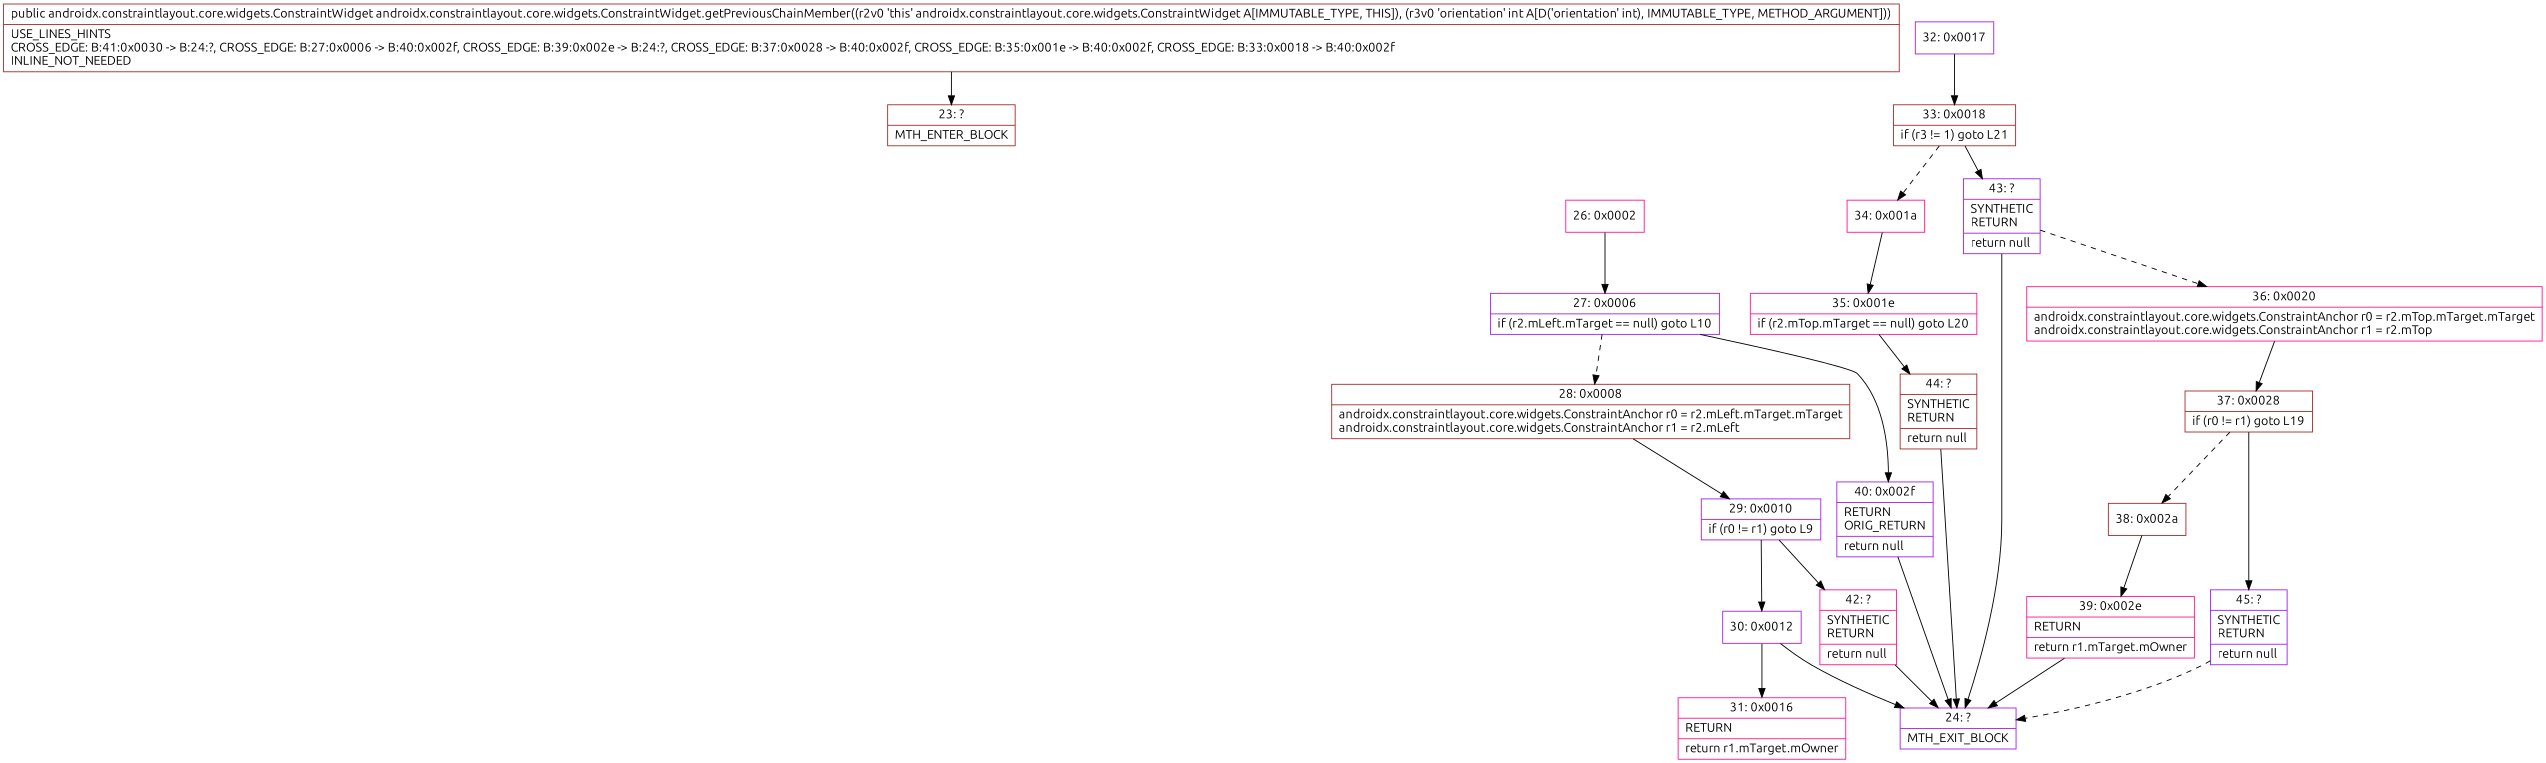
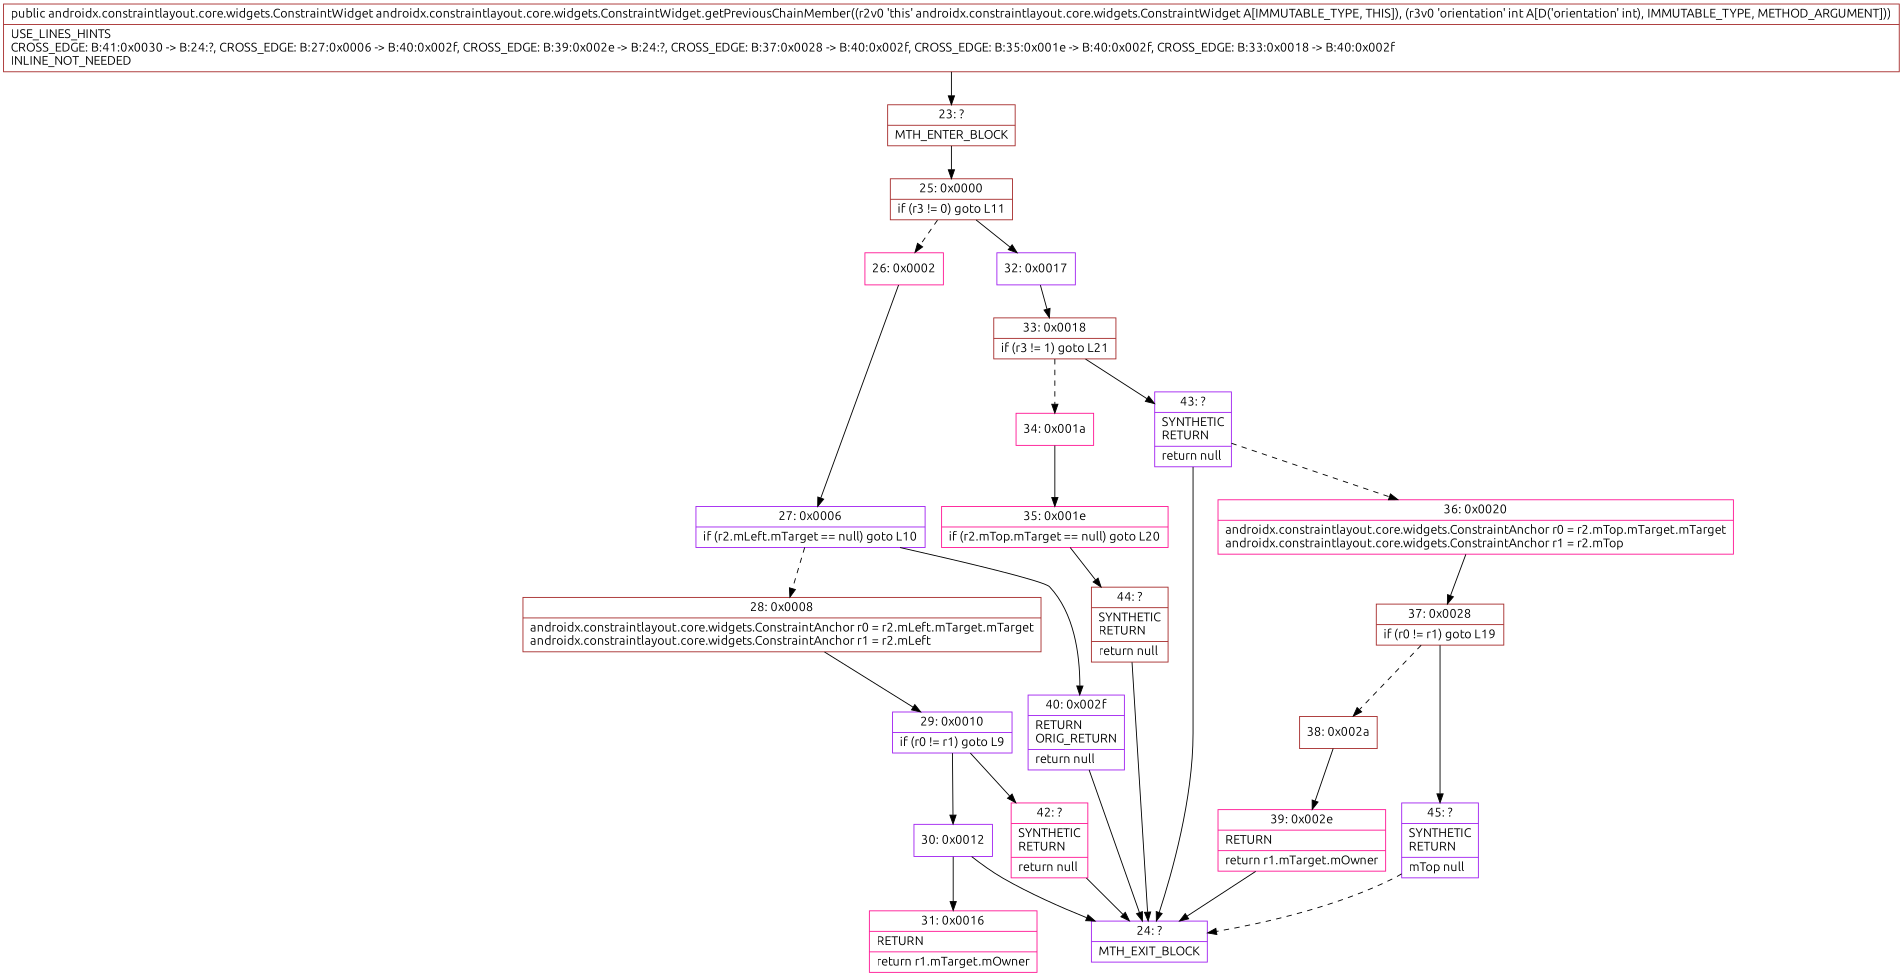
node "25: 0x0000": added
node "45: ?": text "return null" -> "mTop null"
